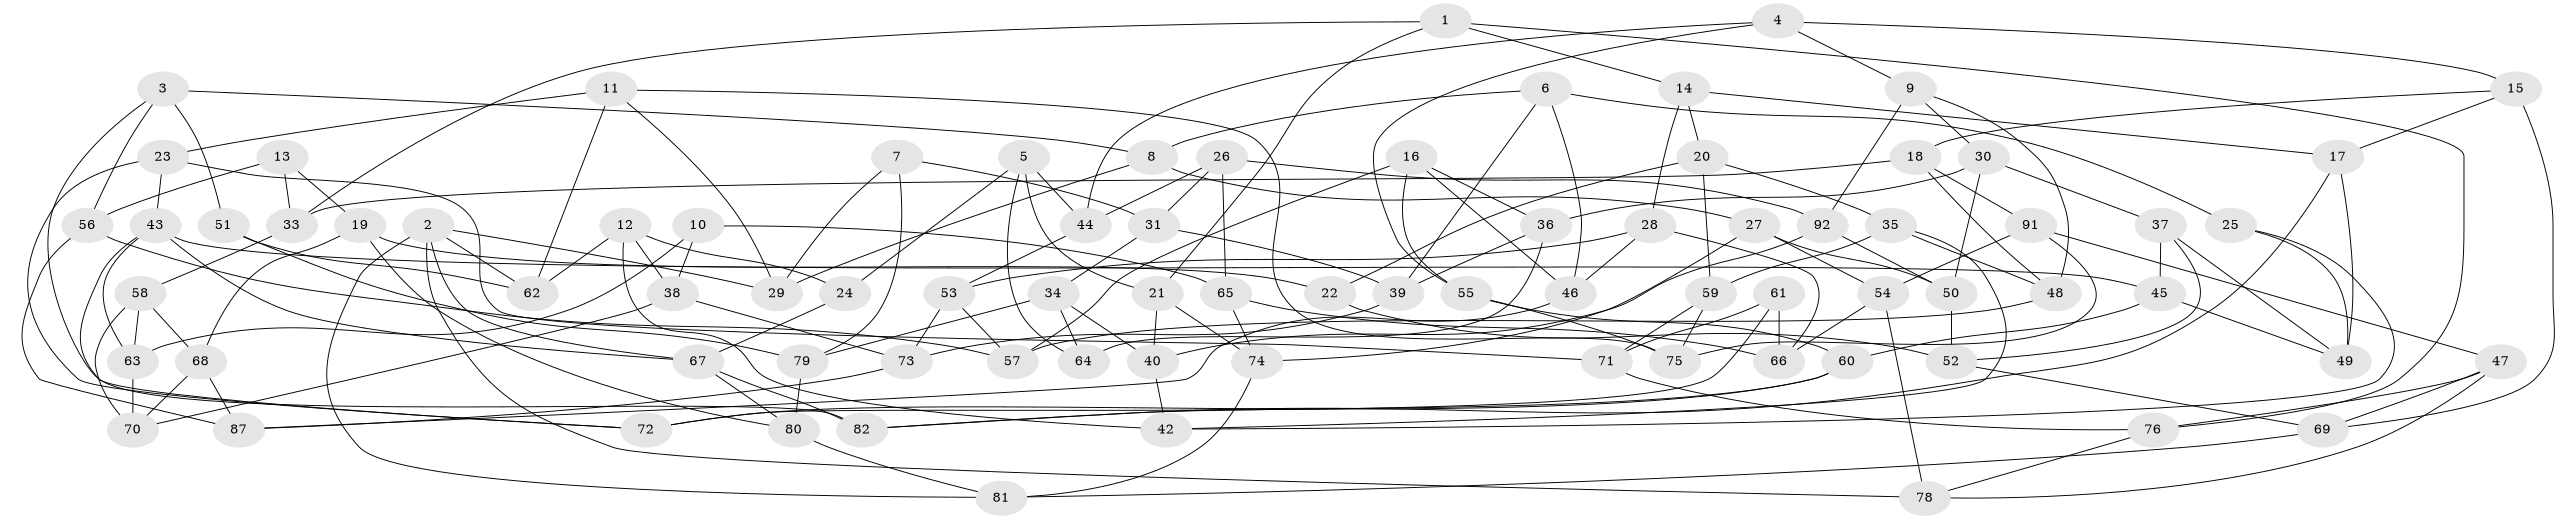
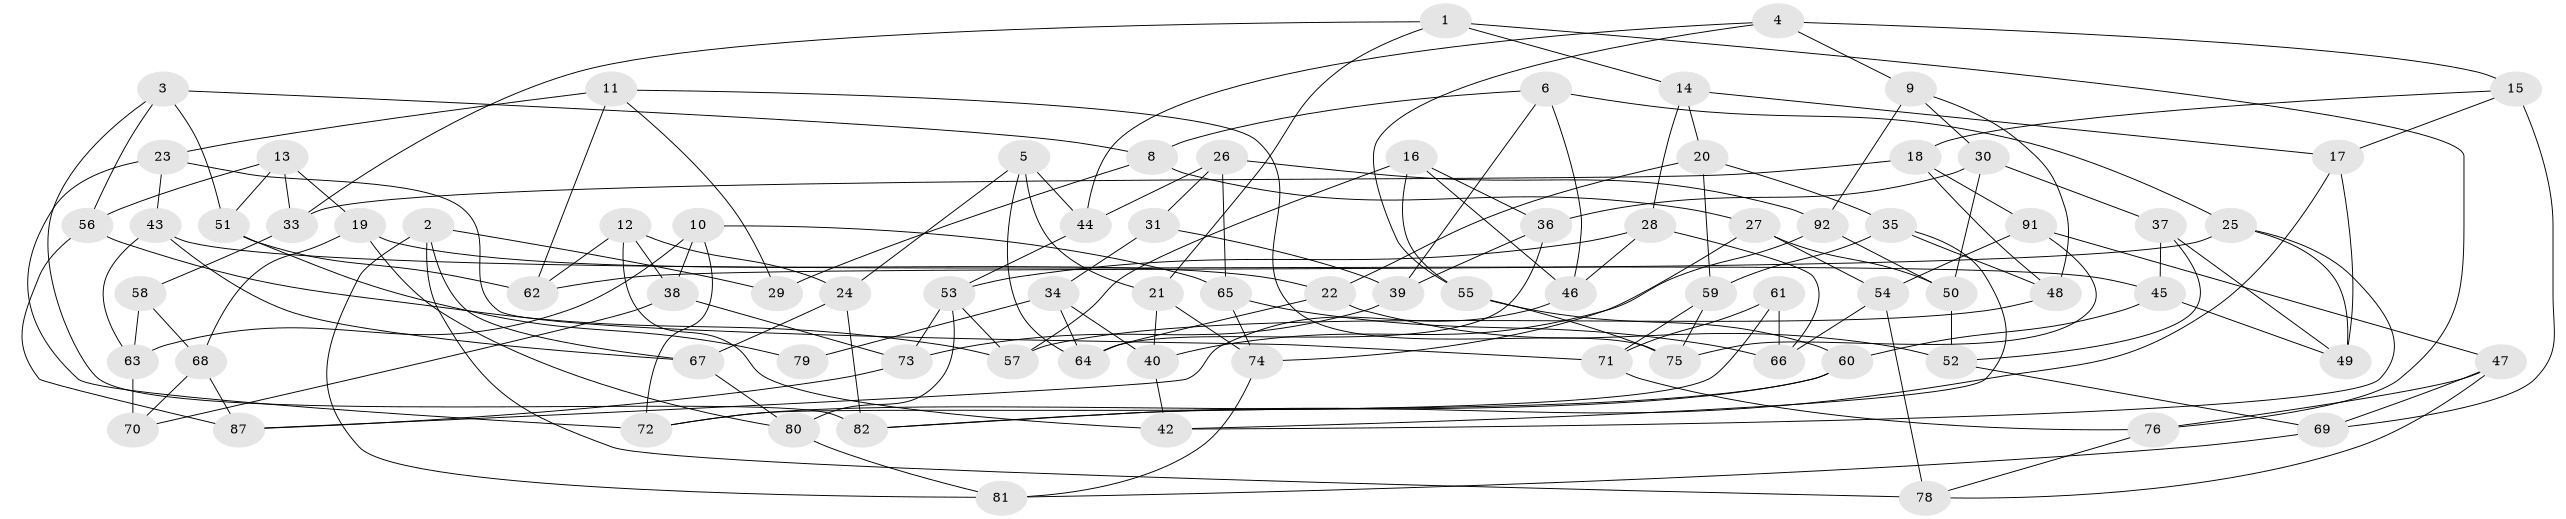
node "7": removed
edge "13" -- "51": added
edge "2" -- "62": now "25" -- "62"
edge "22" -- "64": added
edge "58" -- "70": removed
edge "67" -- "82": now "24" -- "82"
edge "79" -- "80": now "53" -- "80"
edge "43" -- "72": now "10" -- "72"
